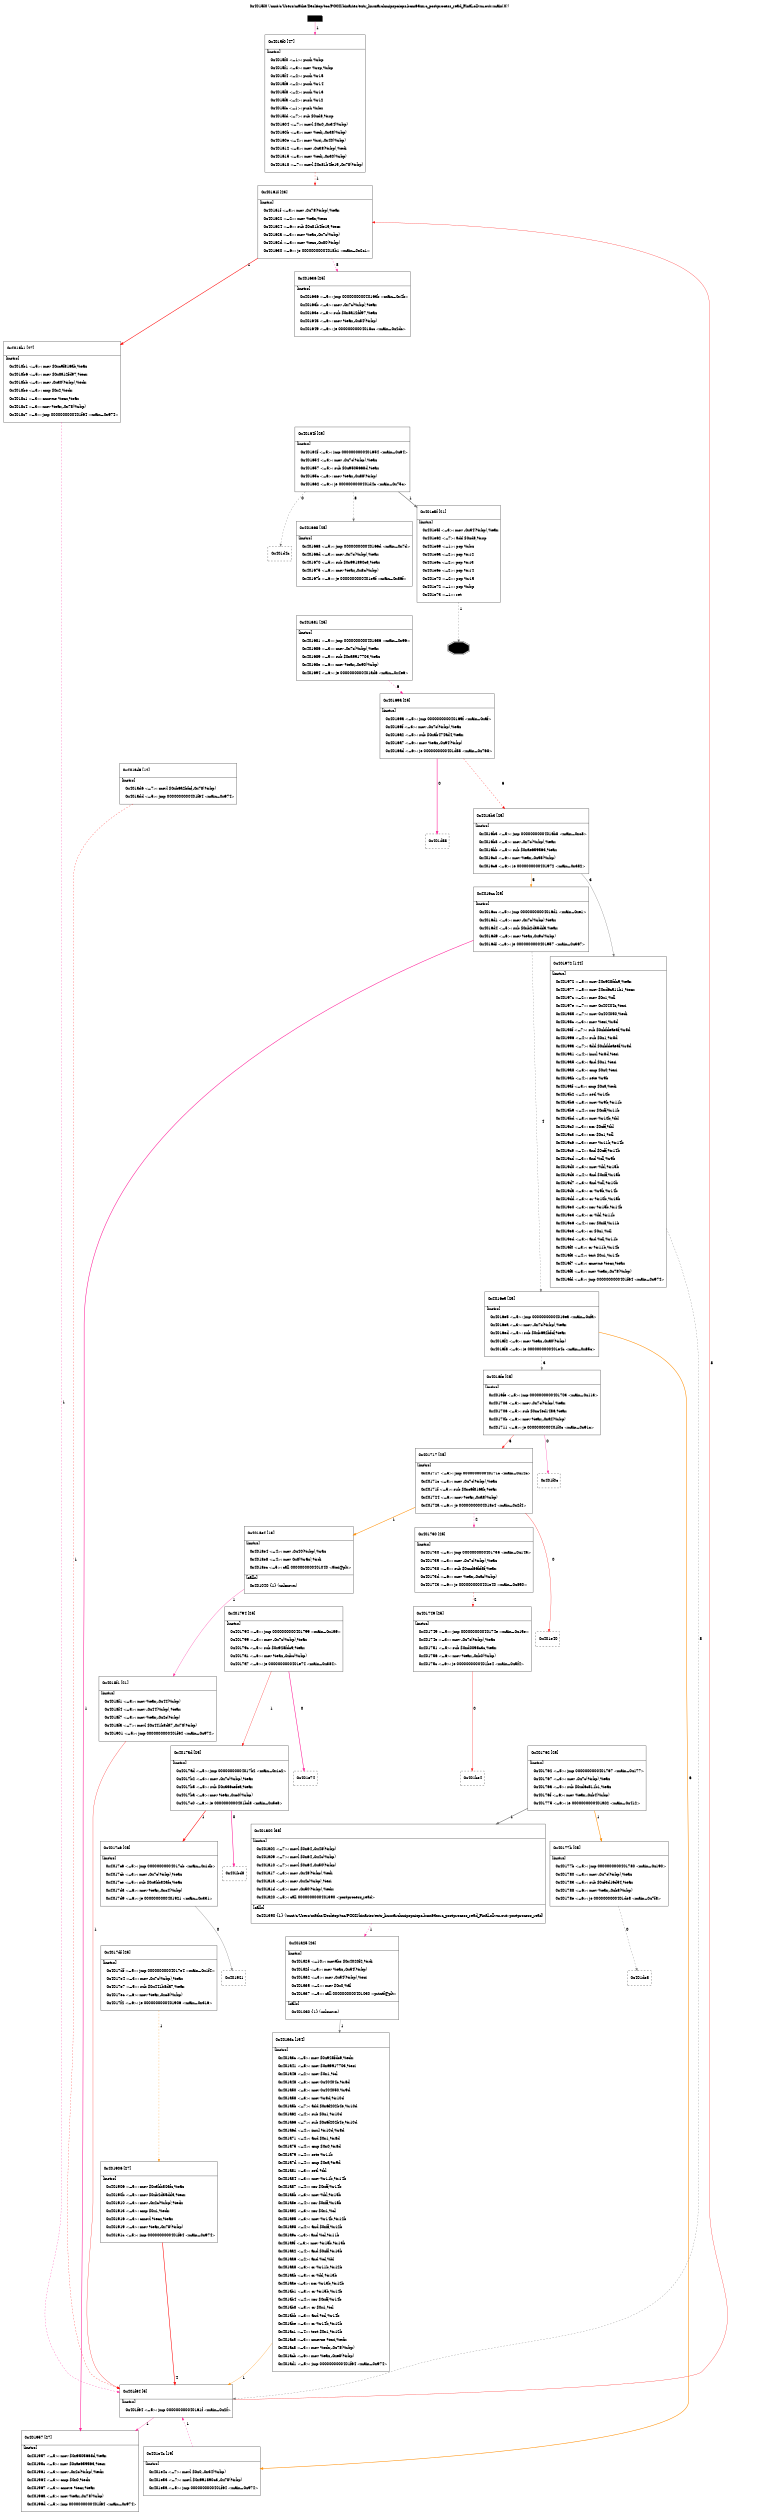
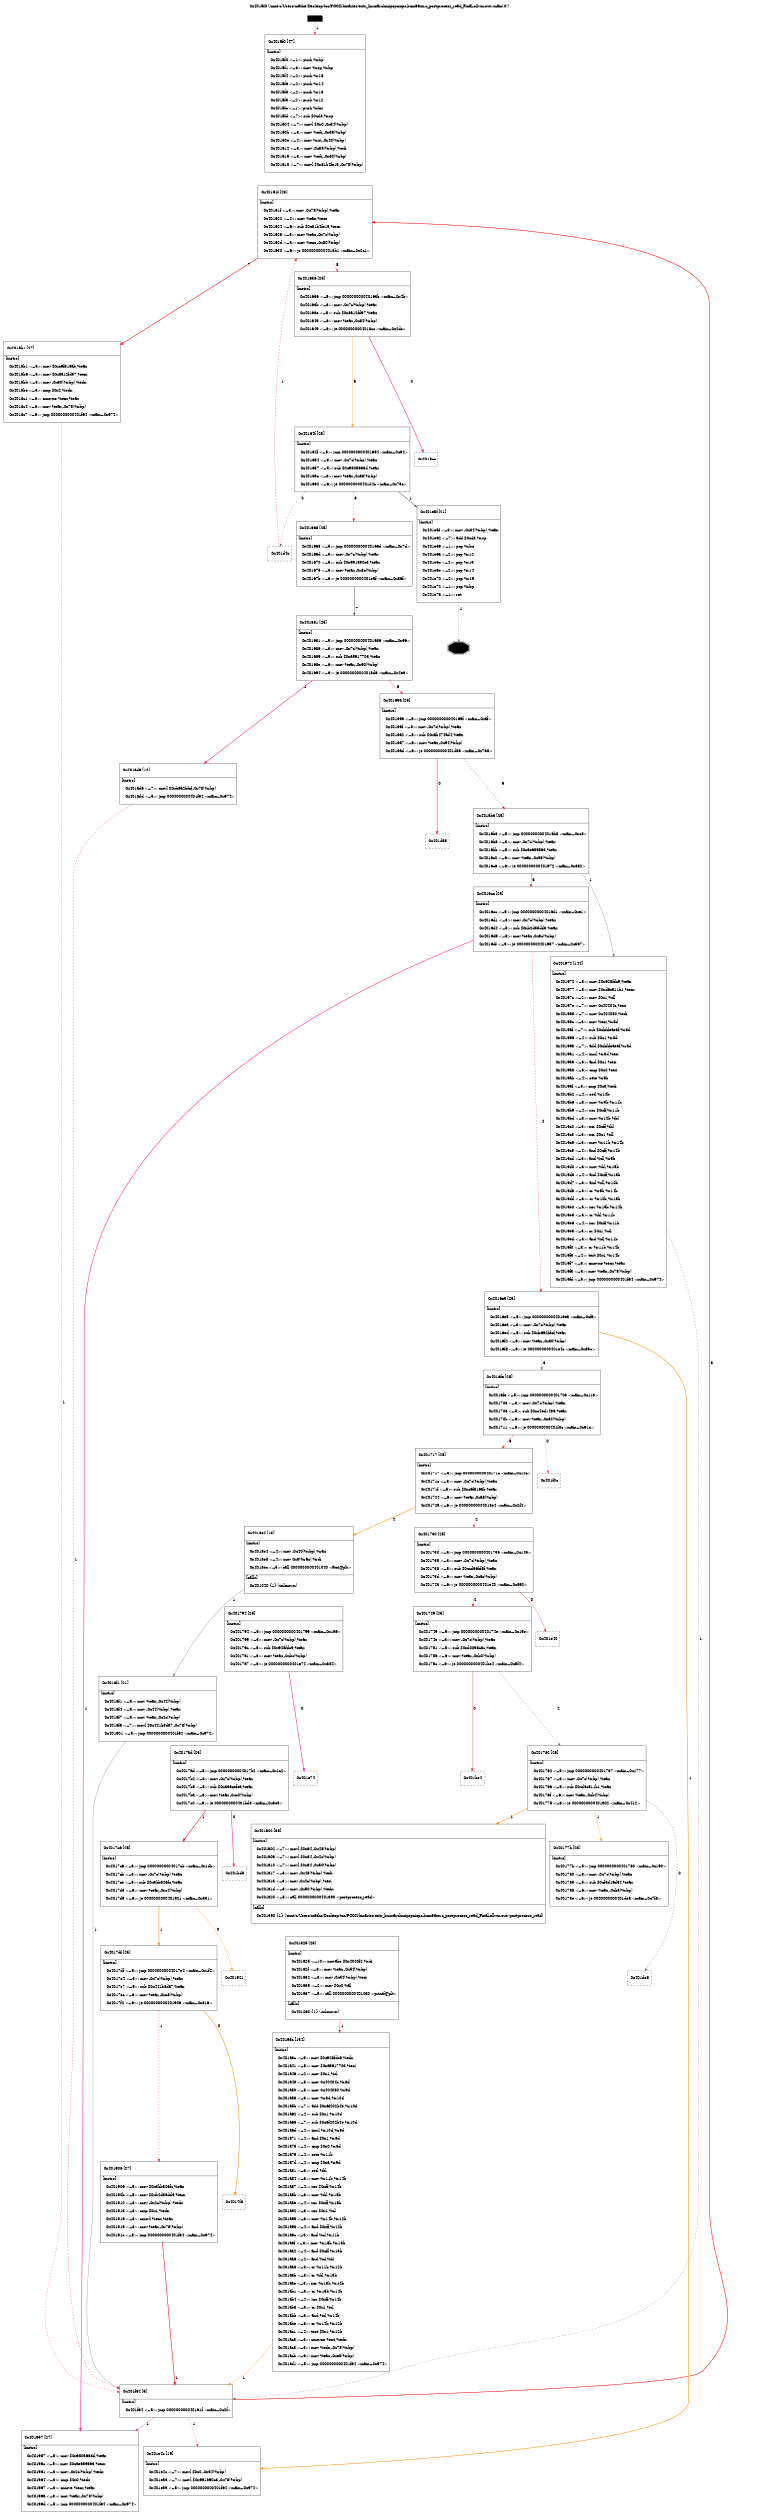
edge "0x4015f0 [47]" -> "0x40161f [23]": now "0x401d4c" -> "0x40161f [23]"
edge "0x40161f [23]" -> "0x4018b1 [27]": label " 1" -> " 7"
edge "0x401636 [25]" -> "0x40164f [25]": added, label "8"
node "0x4018cc": added
edge "0x40164f [25]" -> "0x401668 [25]": color gray40 -> red
edge "0x401668 [25]" -> "0x401681 [25]": added, label "7"
edge "0x401681 [25]" -> "0x40169a [25]": style dashed -> solid
edge "0x401681 [25]" -> "0x401ad6 [12]": added, label "1"
edge "0x4016b3 [25]" -> "0x4016cc [25]": color darkorange -> red
edge "0x4016b3 [25]" -> "0x401972 [144]": label " 3" -> " 1"
edge "0x4016cc [25]" -> "0x4016e5 [25]": color gray40 -> red
edge "0x401f64 [5]" -> "0x40161f [23]": style solid -> bold
edge "0x4016fe [25]" -> "0x401f0c": style solid -> dashed
edge "0x401717 [25]" -> "0x4018e4 [13]": label " 1" -> " 4"
edge "0x401717 [25]" -> "0x401e40": now "0x401730 [25]" -> "0x401e40"
edge "0x4018e4 [13]" -> "0x4018f1 [21]": color deeppink -> gray40
edge "0x401972 [144]" -> "0x401f64 [5]": label " 8" -> " 1"
edge "0x401794 [25]" -> "0x4017ad [25]": removed, label "1"
edge "0x401749 [25]" -> "0x401762 [25]": added, label "2"
edge "0x4016e5 [25]" -> "0x401e4c [19]": label " 6" -> " 1"
edge "0x401762 [25]" -> "0x401a02 [35]": color gray40 -> darkorange
edge "0x401762 [25]" -> "0x40177b [25]": style bold -> solid
edge "0x4017c6 [25]" -> "0x4017df [25]": added, label "1"
edge "0x401a02 [35]" -> "0x401a25 [23]": removed, label "1"
edge "0x4017c6 [25]" -> "0x401921": color gray40 -> darkorange
edge "0x40177b [25]" -> "0x401de8": now "0x401762 [25]" -> "0x401de8"
edge "0x401a25 [23]" -> "0x401a3c [154]": color gray40 -> red
edge "0x4018f1 [21]" -> "0x401f64 [5]": color red -> gray40
edge "0x4017df [25]" -> "0x401906 [27]": color darkorange -> red
node "0x4017f8": added
edge "0x401906 [27]" -> "0x401f64 [5]": label " 4" -> " 1"
edge "0x401e4c [19]" -> "0x401f64 [5]": reversed
